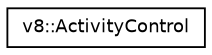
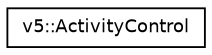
node "v8::ActivityControl": label "v8::ActivityControl" -> "v5::ActivityControl"
